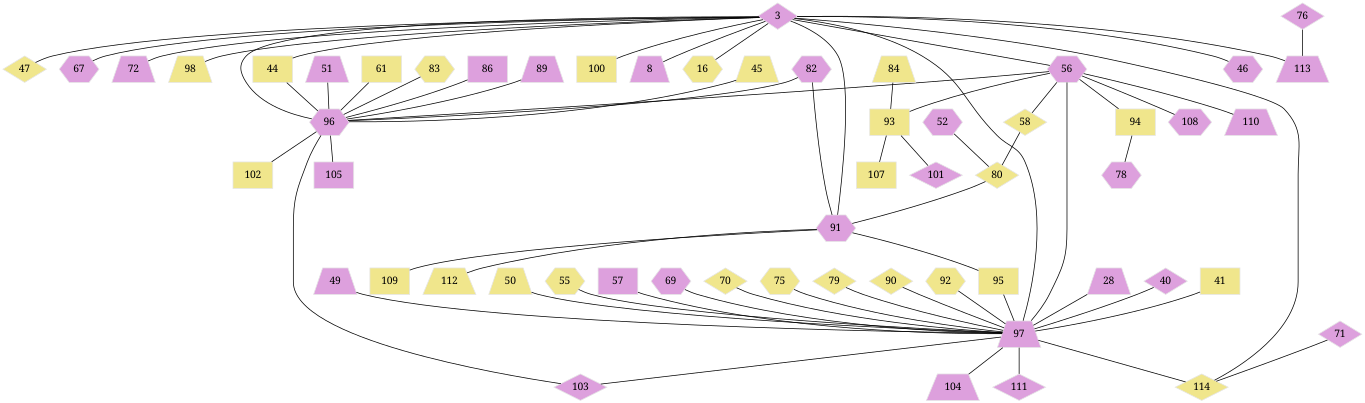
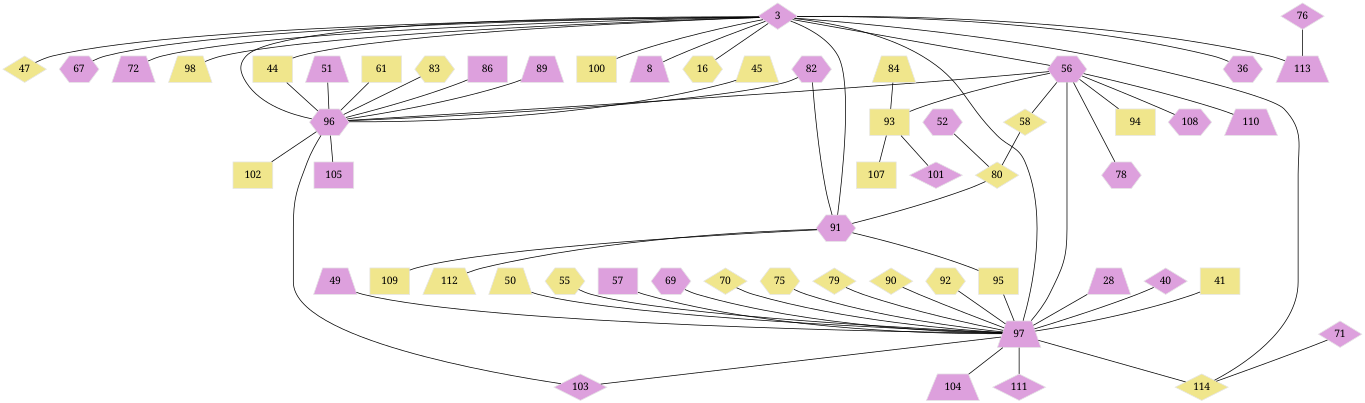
node "46": label "46" -> "36"
edge "94" -- "78": now "56" -- "78"
